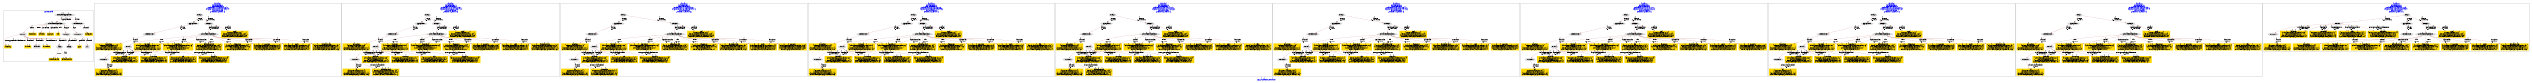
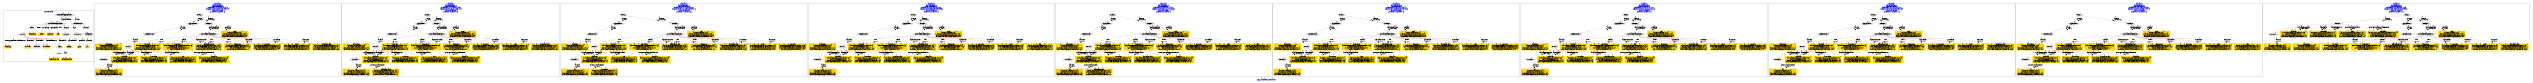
node "classLink": label "classLink" -> "credit"
node "image-URL": fillcolor gold -> lightgray
node "Place2": fillcolor lightgray -> gold
node "url": fillcolor lightgray -> gold
